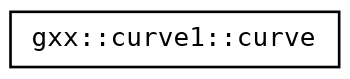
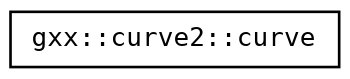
node "gxx::curve1::curve": label "gxx::curve1::curve" -> "gxx::curve2::curve"
